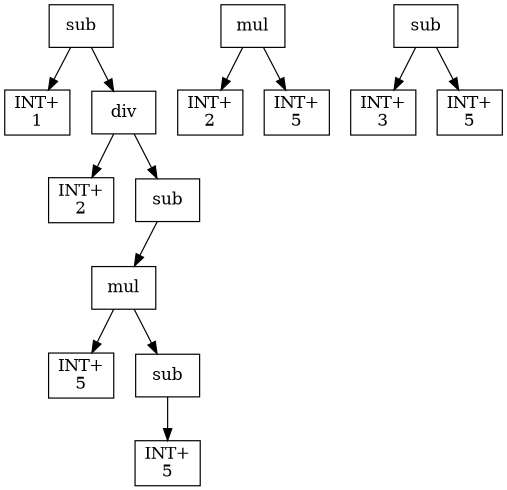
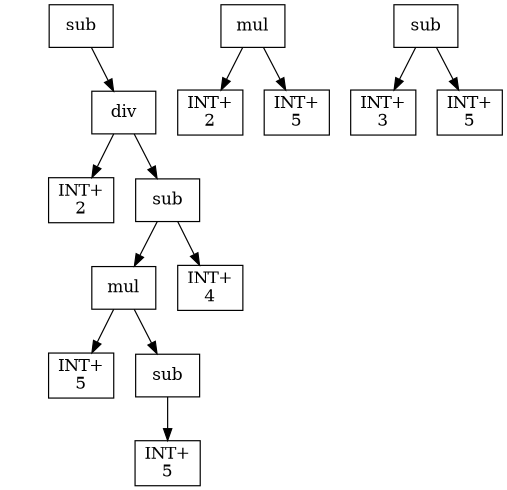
node "INT+ 1": removed
node "INT+ 4": added
